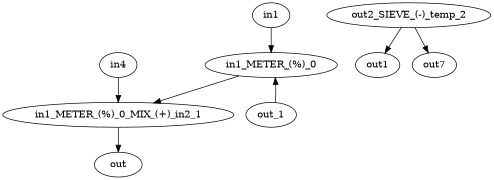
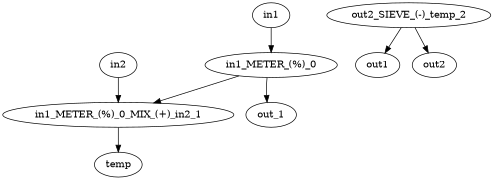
node "in4": label "in4" -> "in2"
node "out7": label "out7" -> "out2"
edge "out_1" -> "in1_METER_(%)_0": reversed
node "out": label "out" -> "temp"
